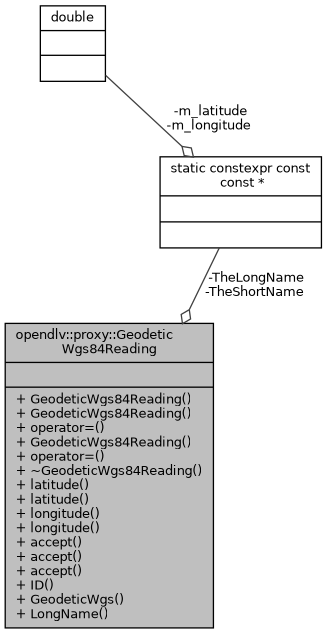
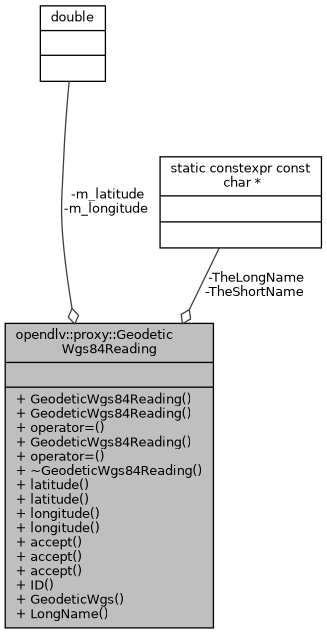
edge "double" -> "static constexpr const": now "double" -> "opendlv::proxy::Geodetic"
node "static constexpr const": text "const *" -> "char *"
